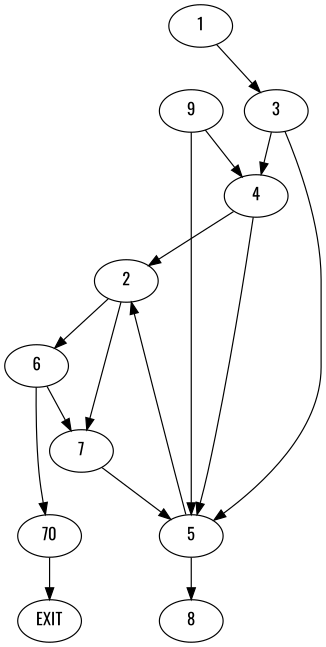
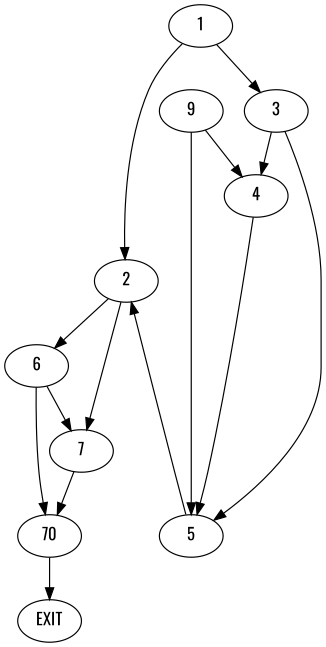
edge "4" -> "2": now "1" -> "2"
edge "7" -> "5": now "7" -> "70"
node "8": removed
